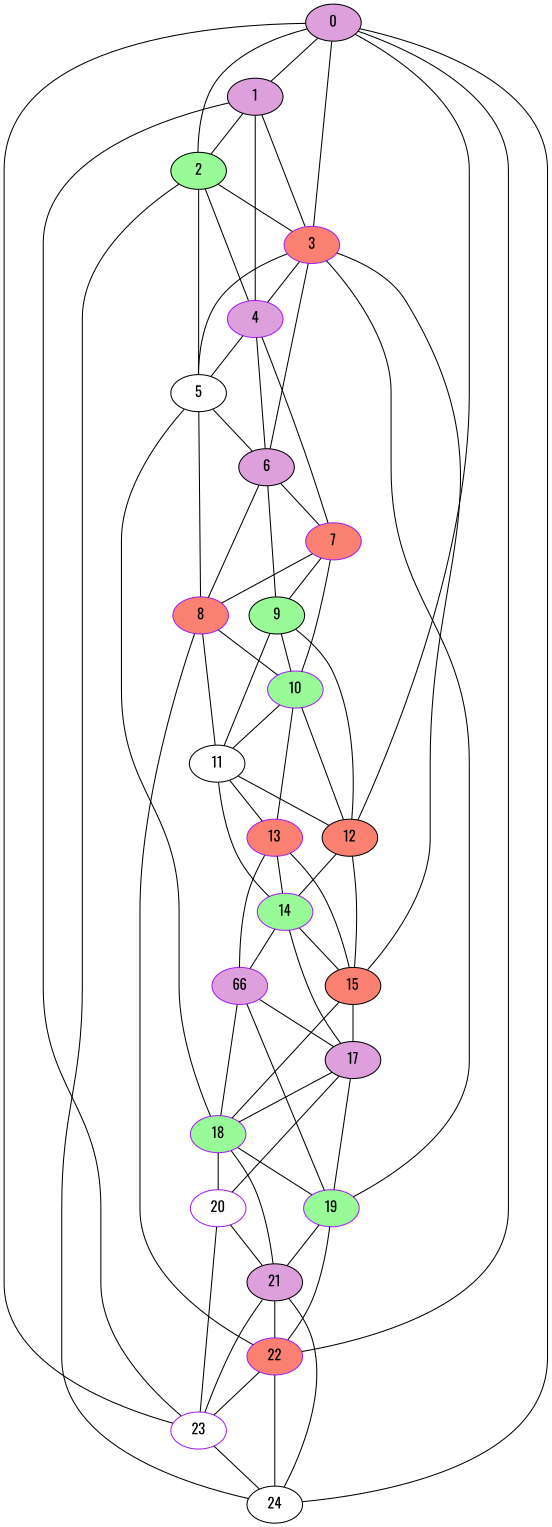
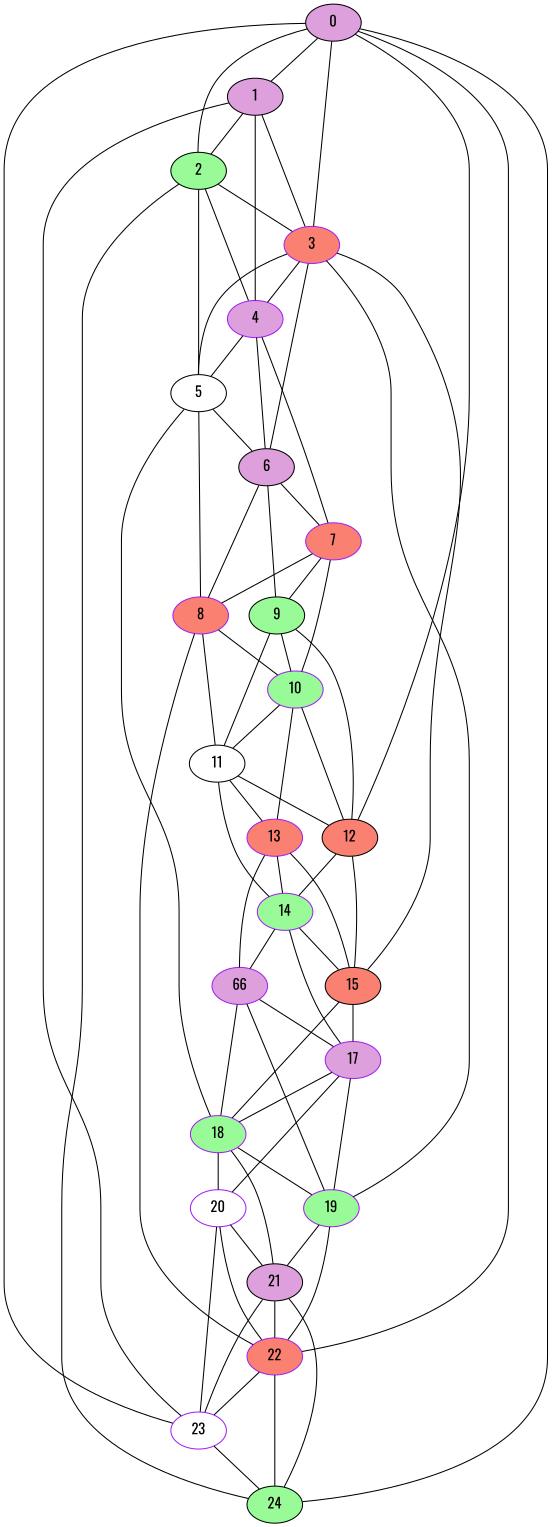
node "17": color black -> purple
edge "20" -- "22": added
node "24": fillcolor white -> palegreen
